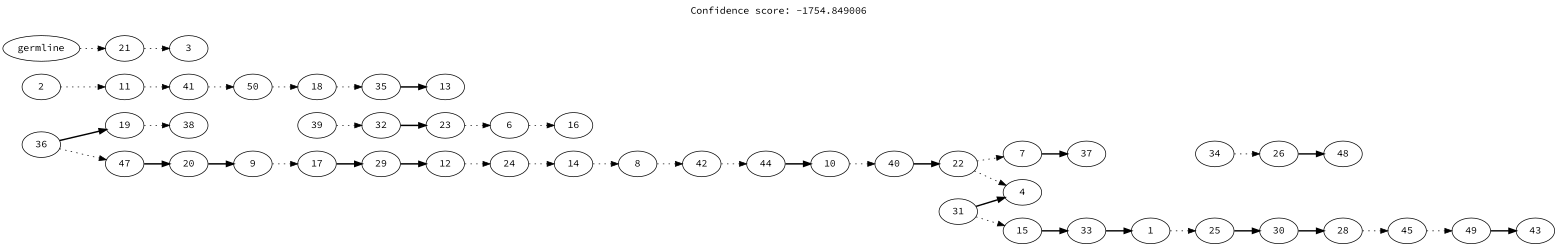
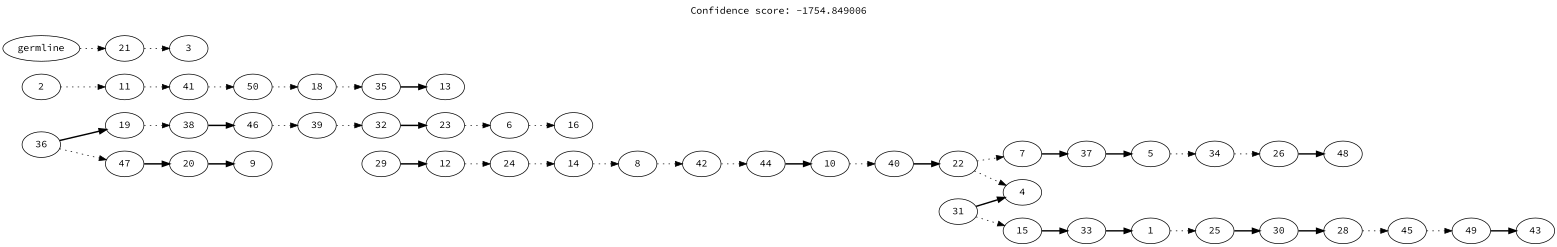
node "46": added
node "5": added
node "17": removed
